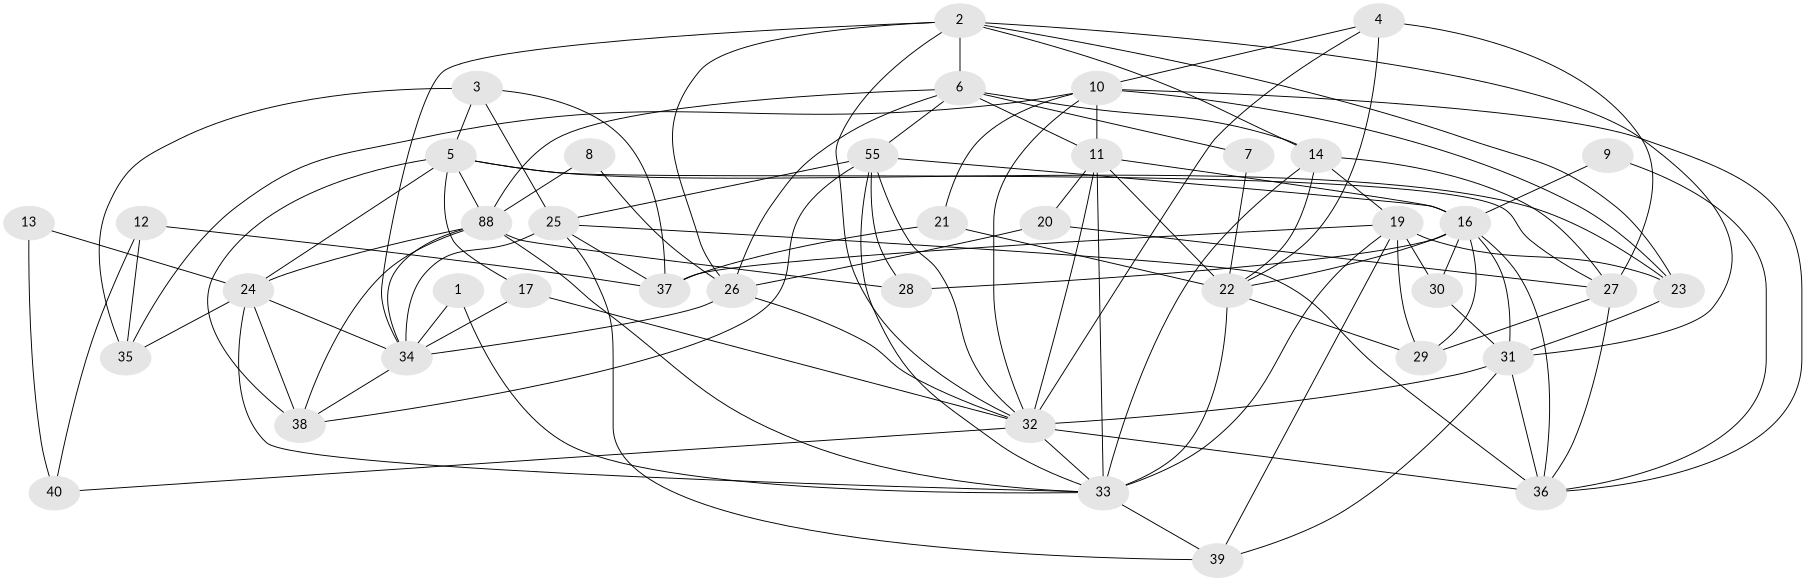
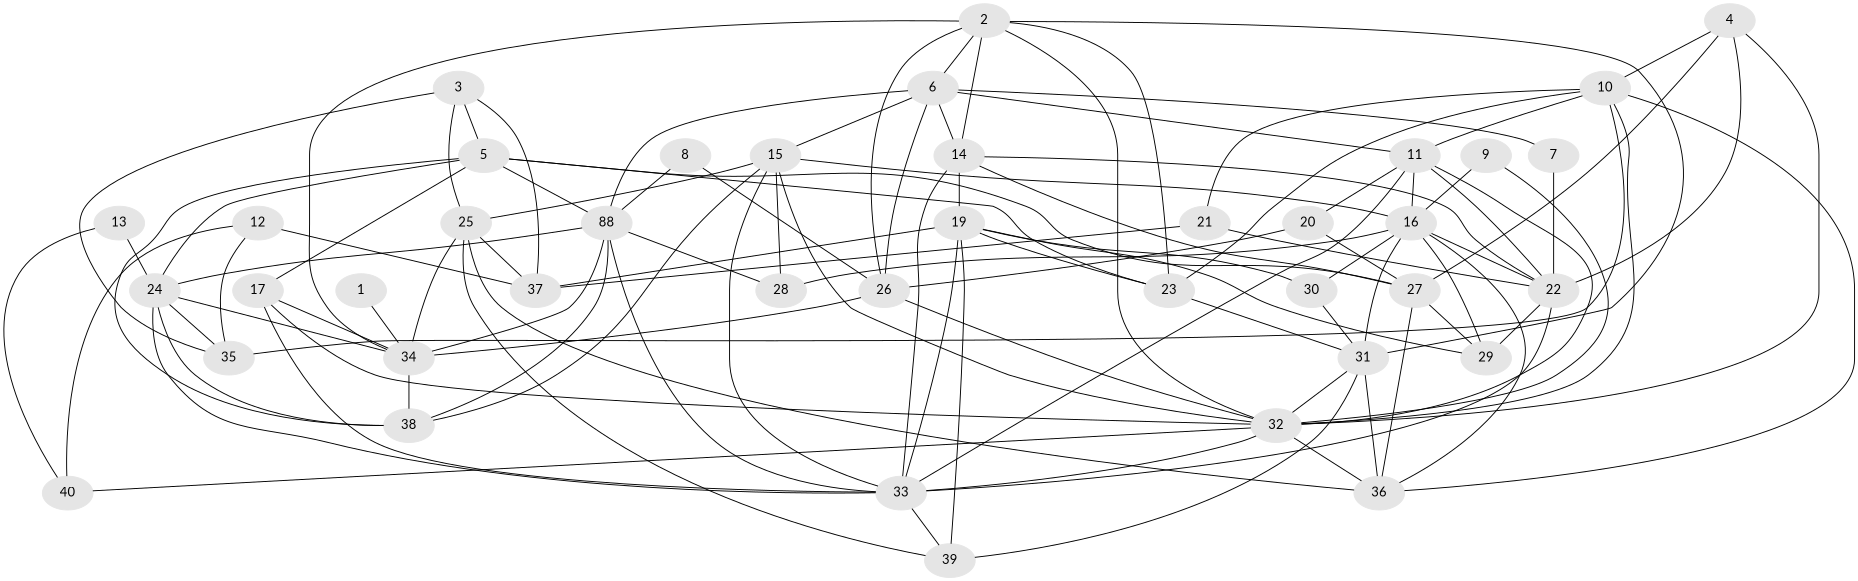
node "55": label "55" -> "15"
edge "9" -- "36": now "9" -- "32"
edge "1" -- "33": now "17" -- "33"
